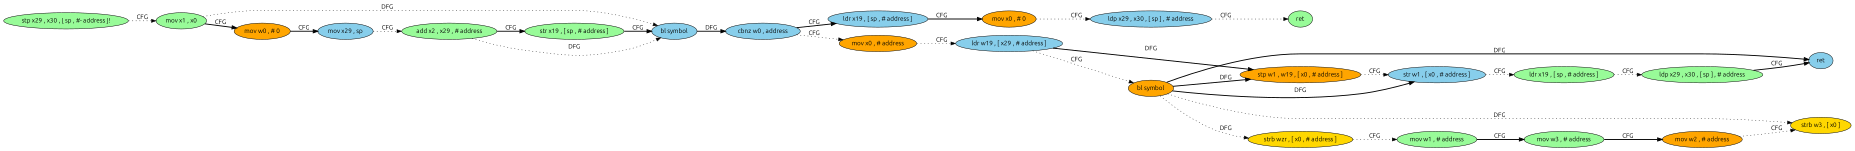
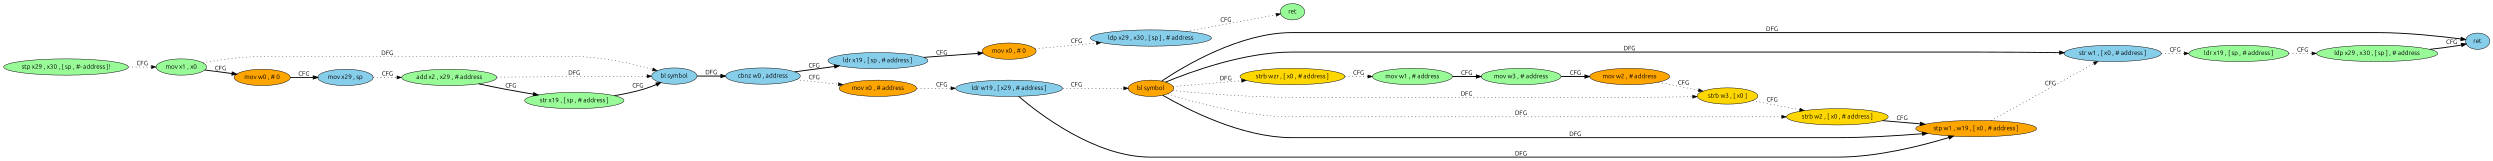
node "strb w2 , [ x0 , # address ]": added
